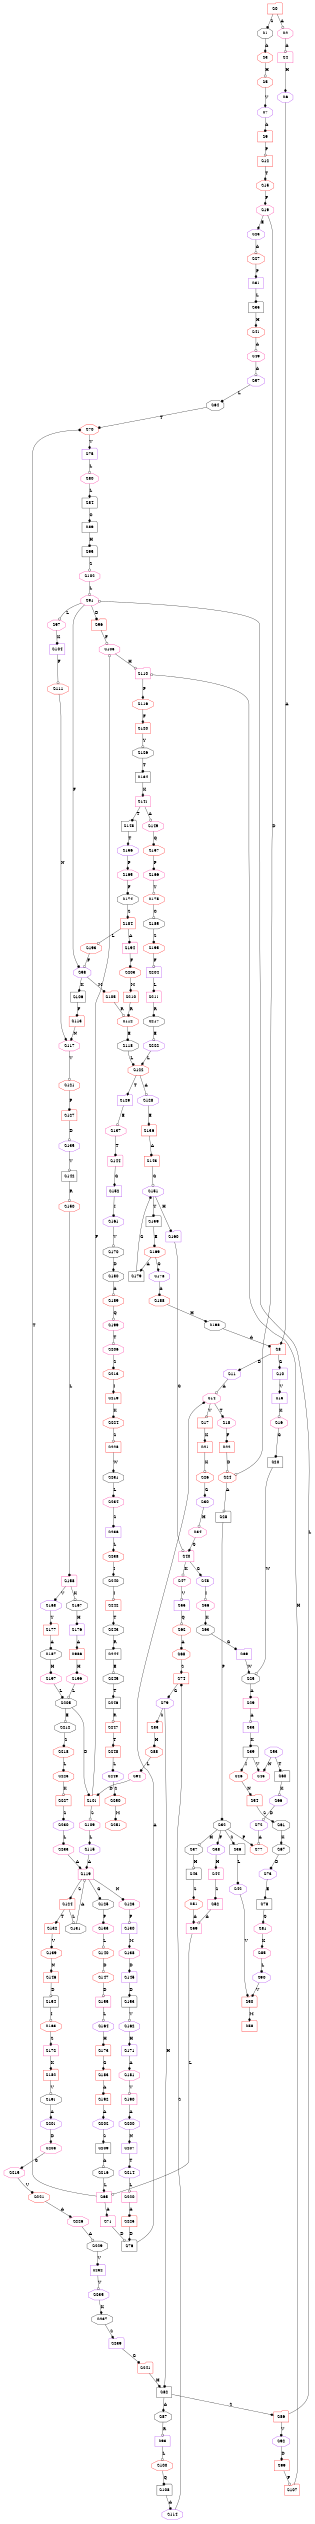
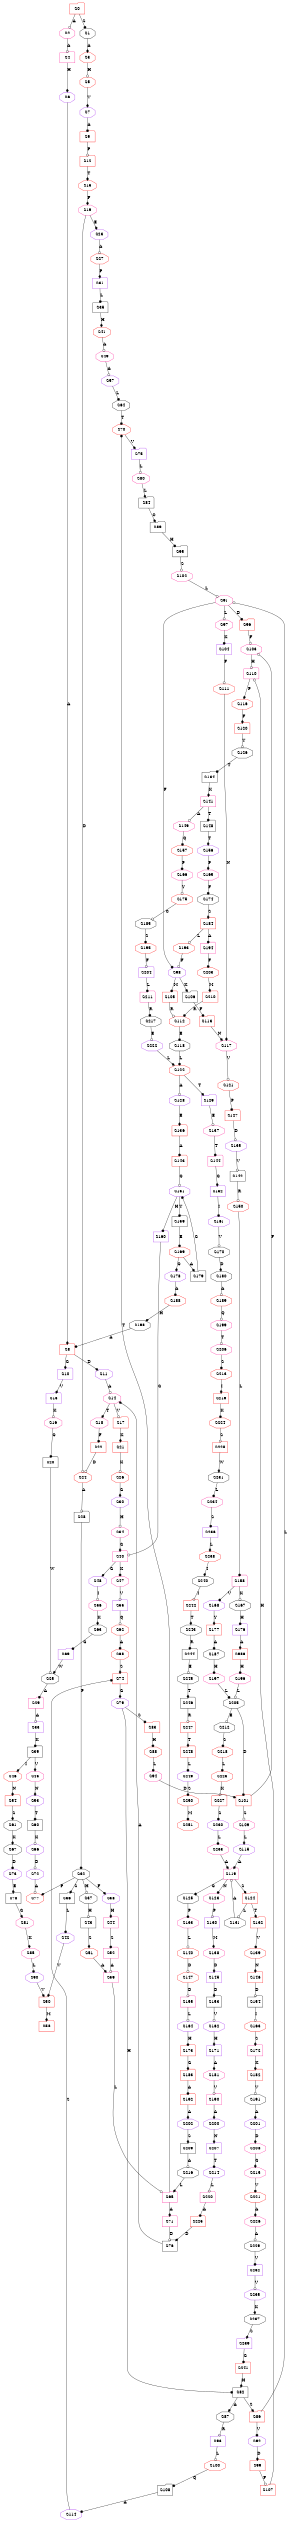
edge "S40" -> "S47": arrowhead odot -> dot
edge "S53" -> "S45": reversed
